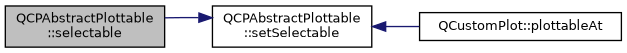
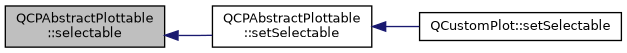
edge "QCPAbstractPlottable ::selectable" -> "QCPAbstractPlottable ::setSelectable": reversed
node "QCustomPlot::plottableAt": label "QCustomPlot::plottableAt" -> "QCustomPlot::setSelectable"
